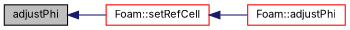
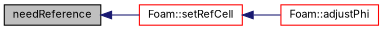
node "adjustPhi": label "adjustPhi" -> "needReference"
